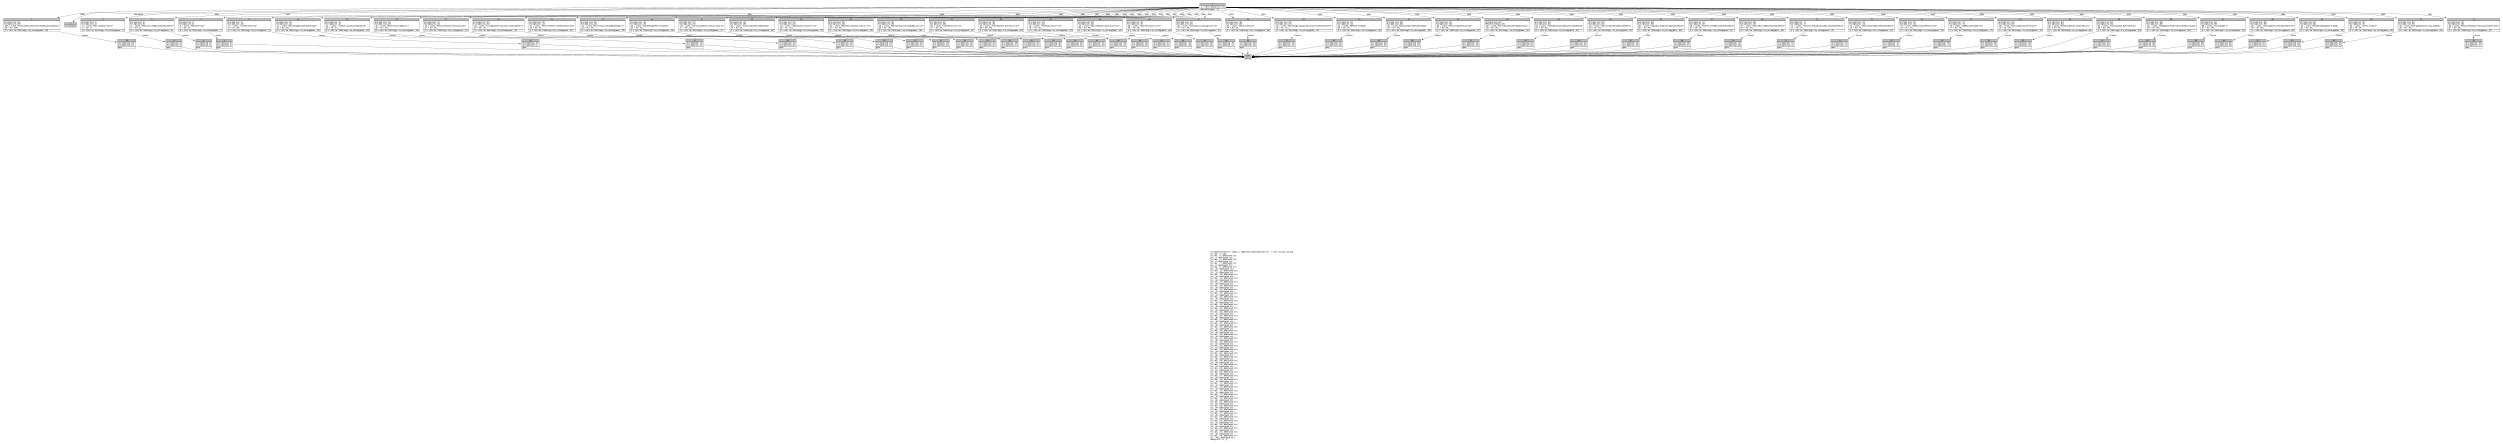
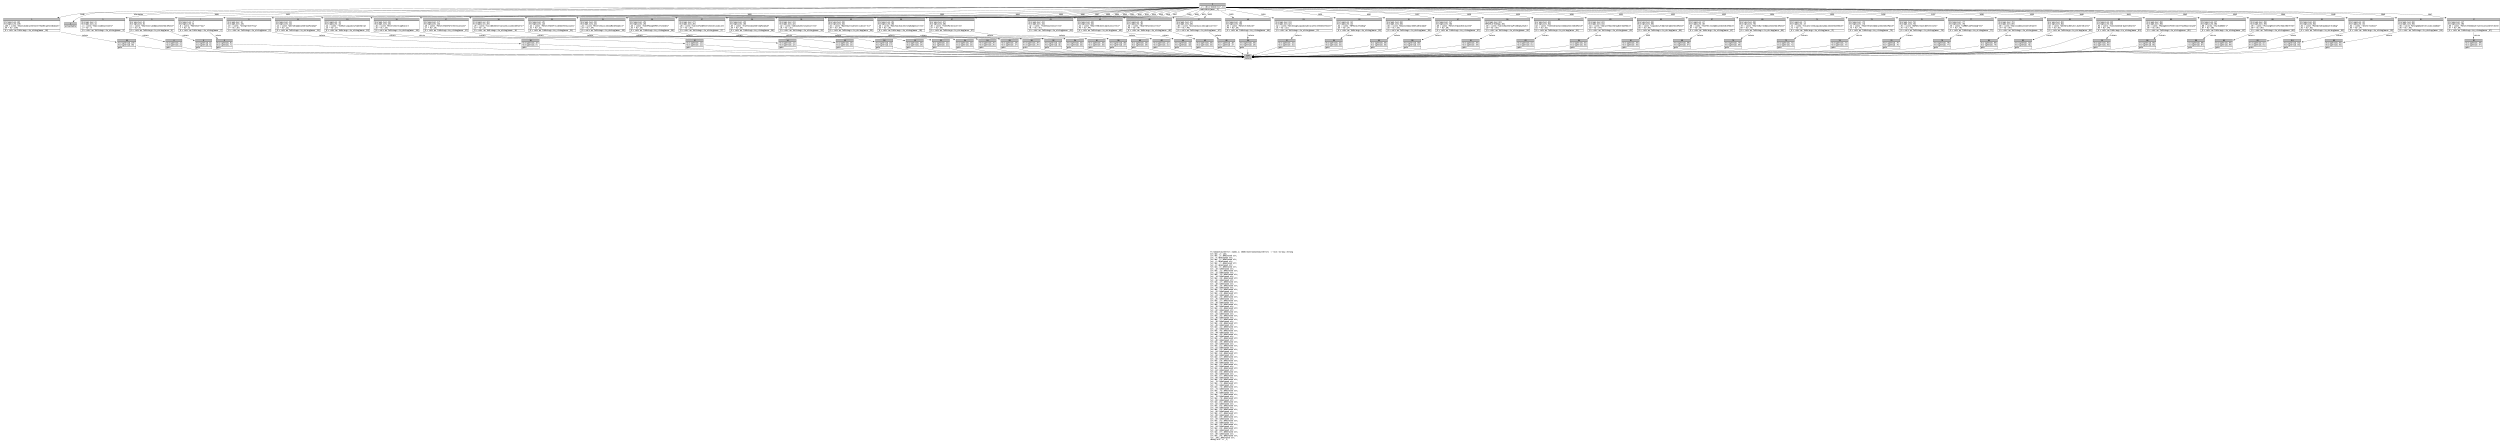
node "39": removed
